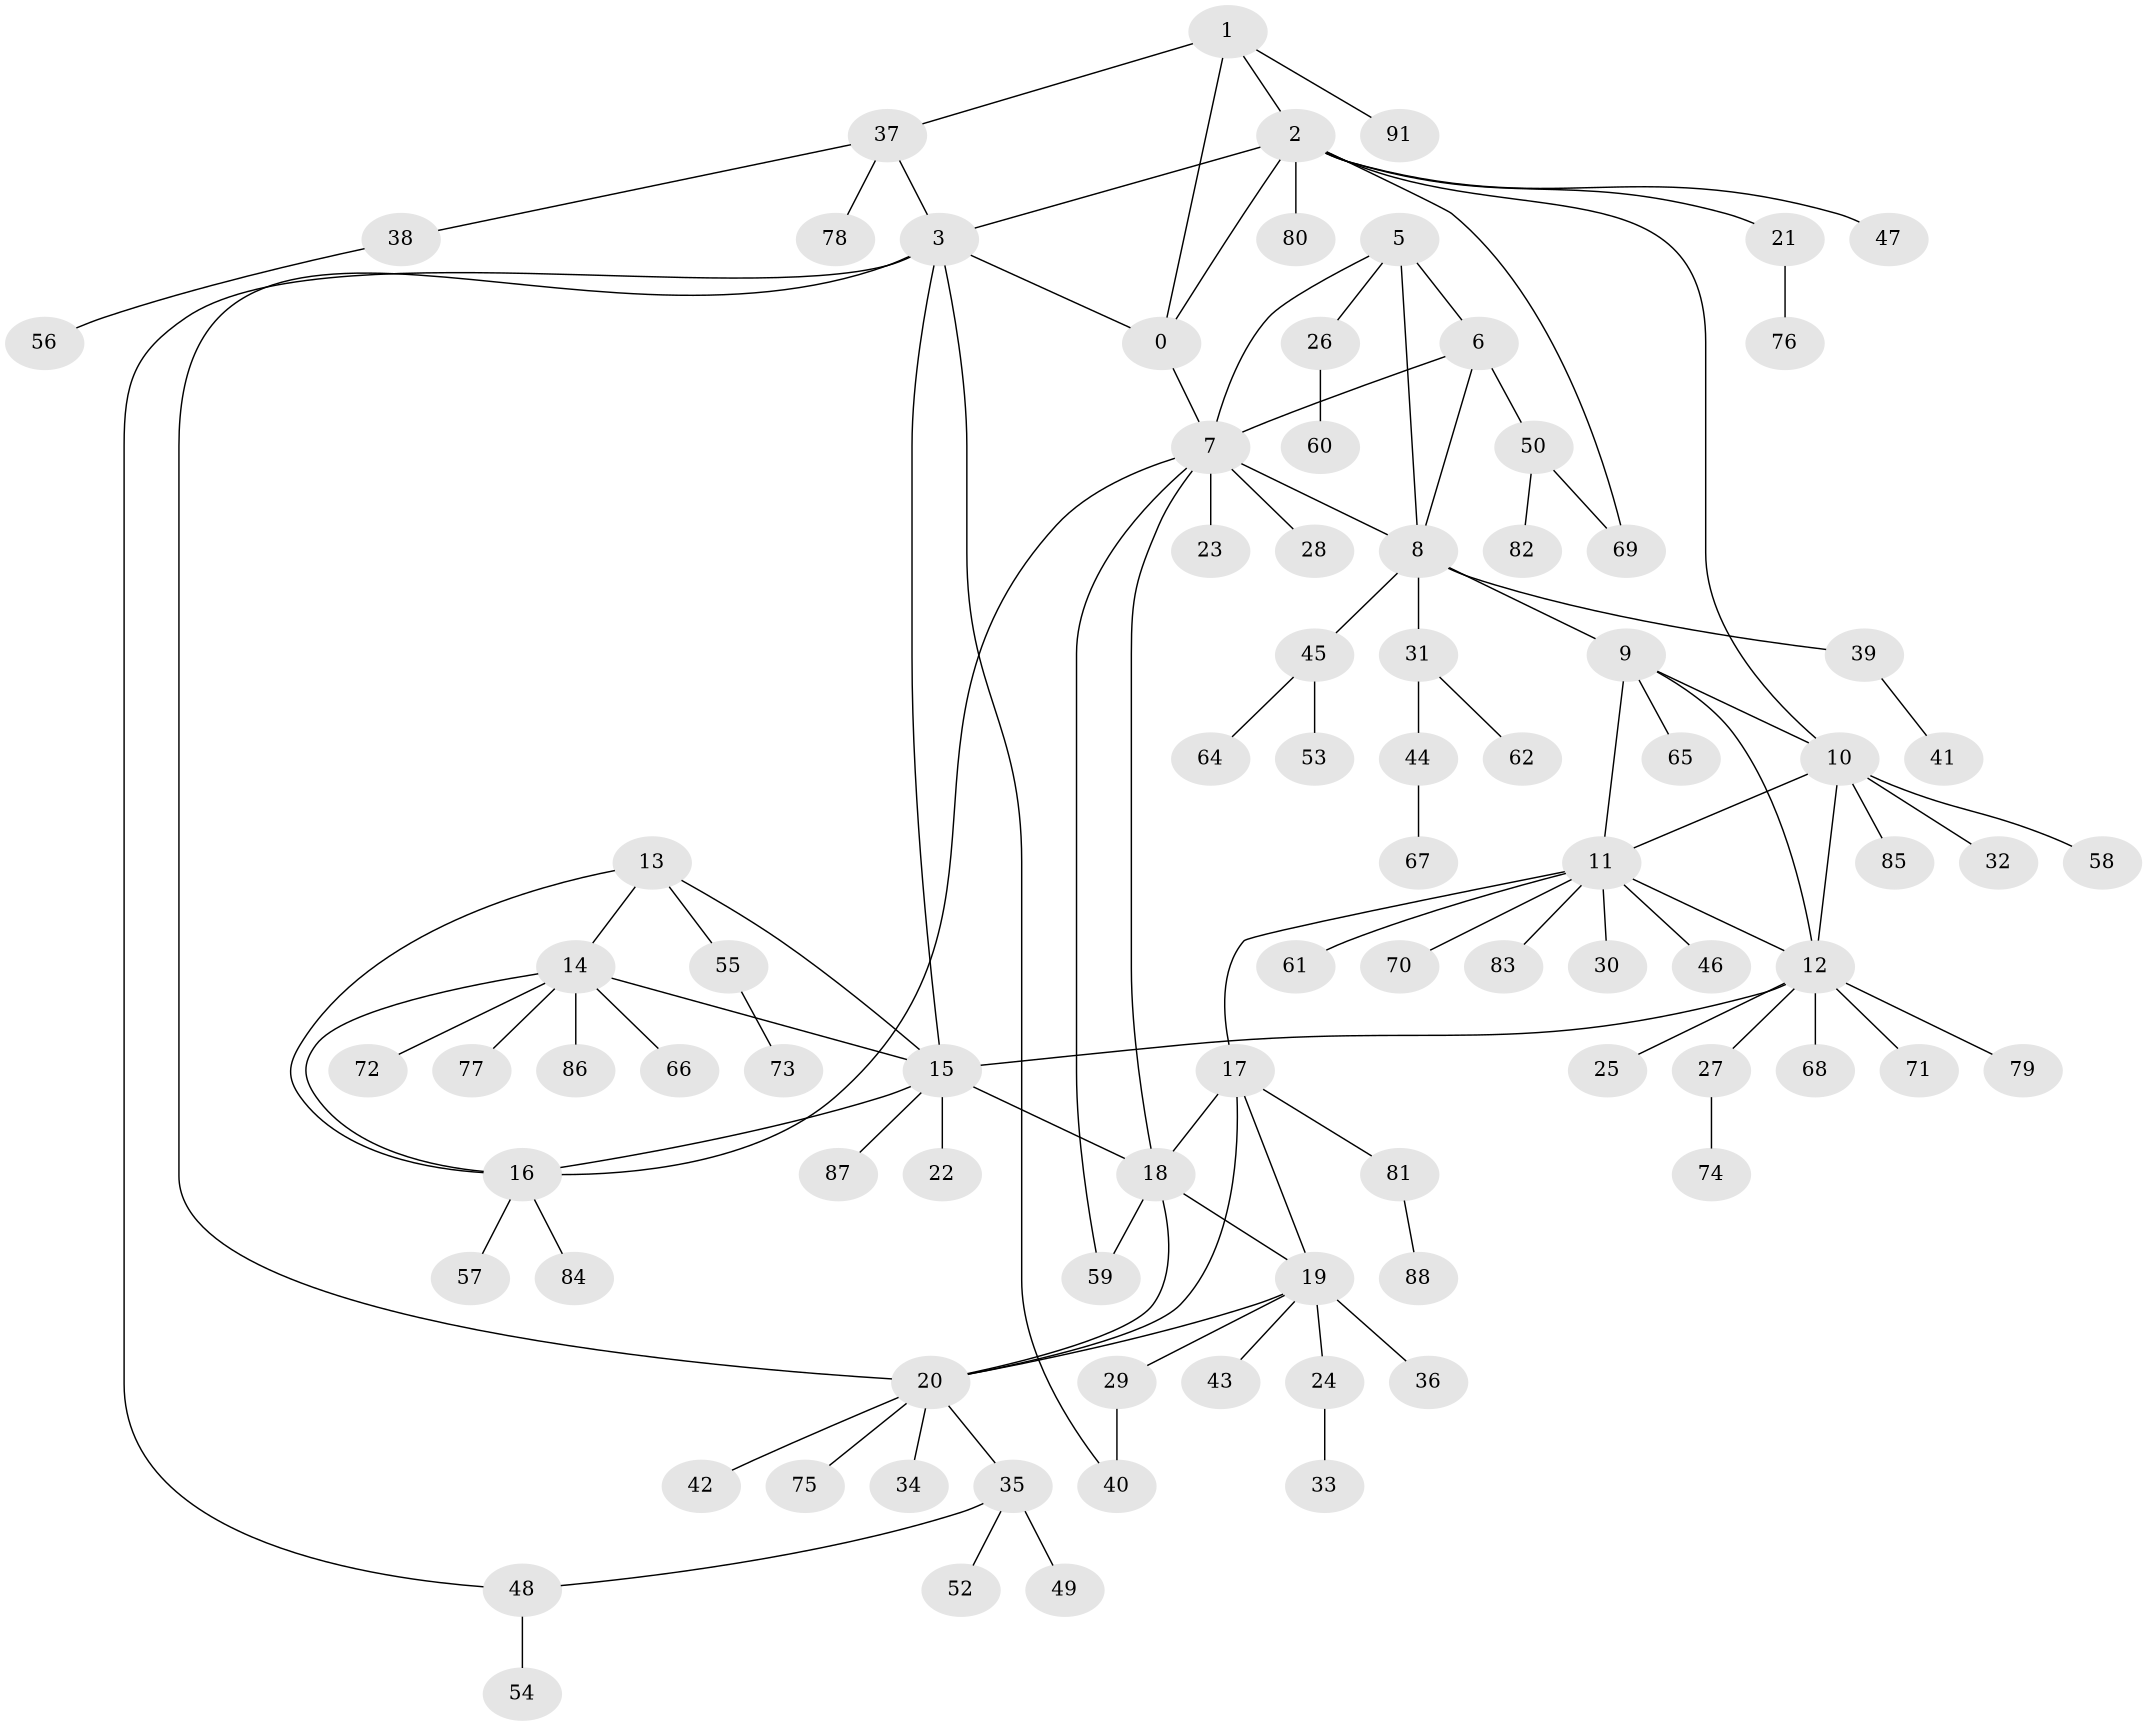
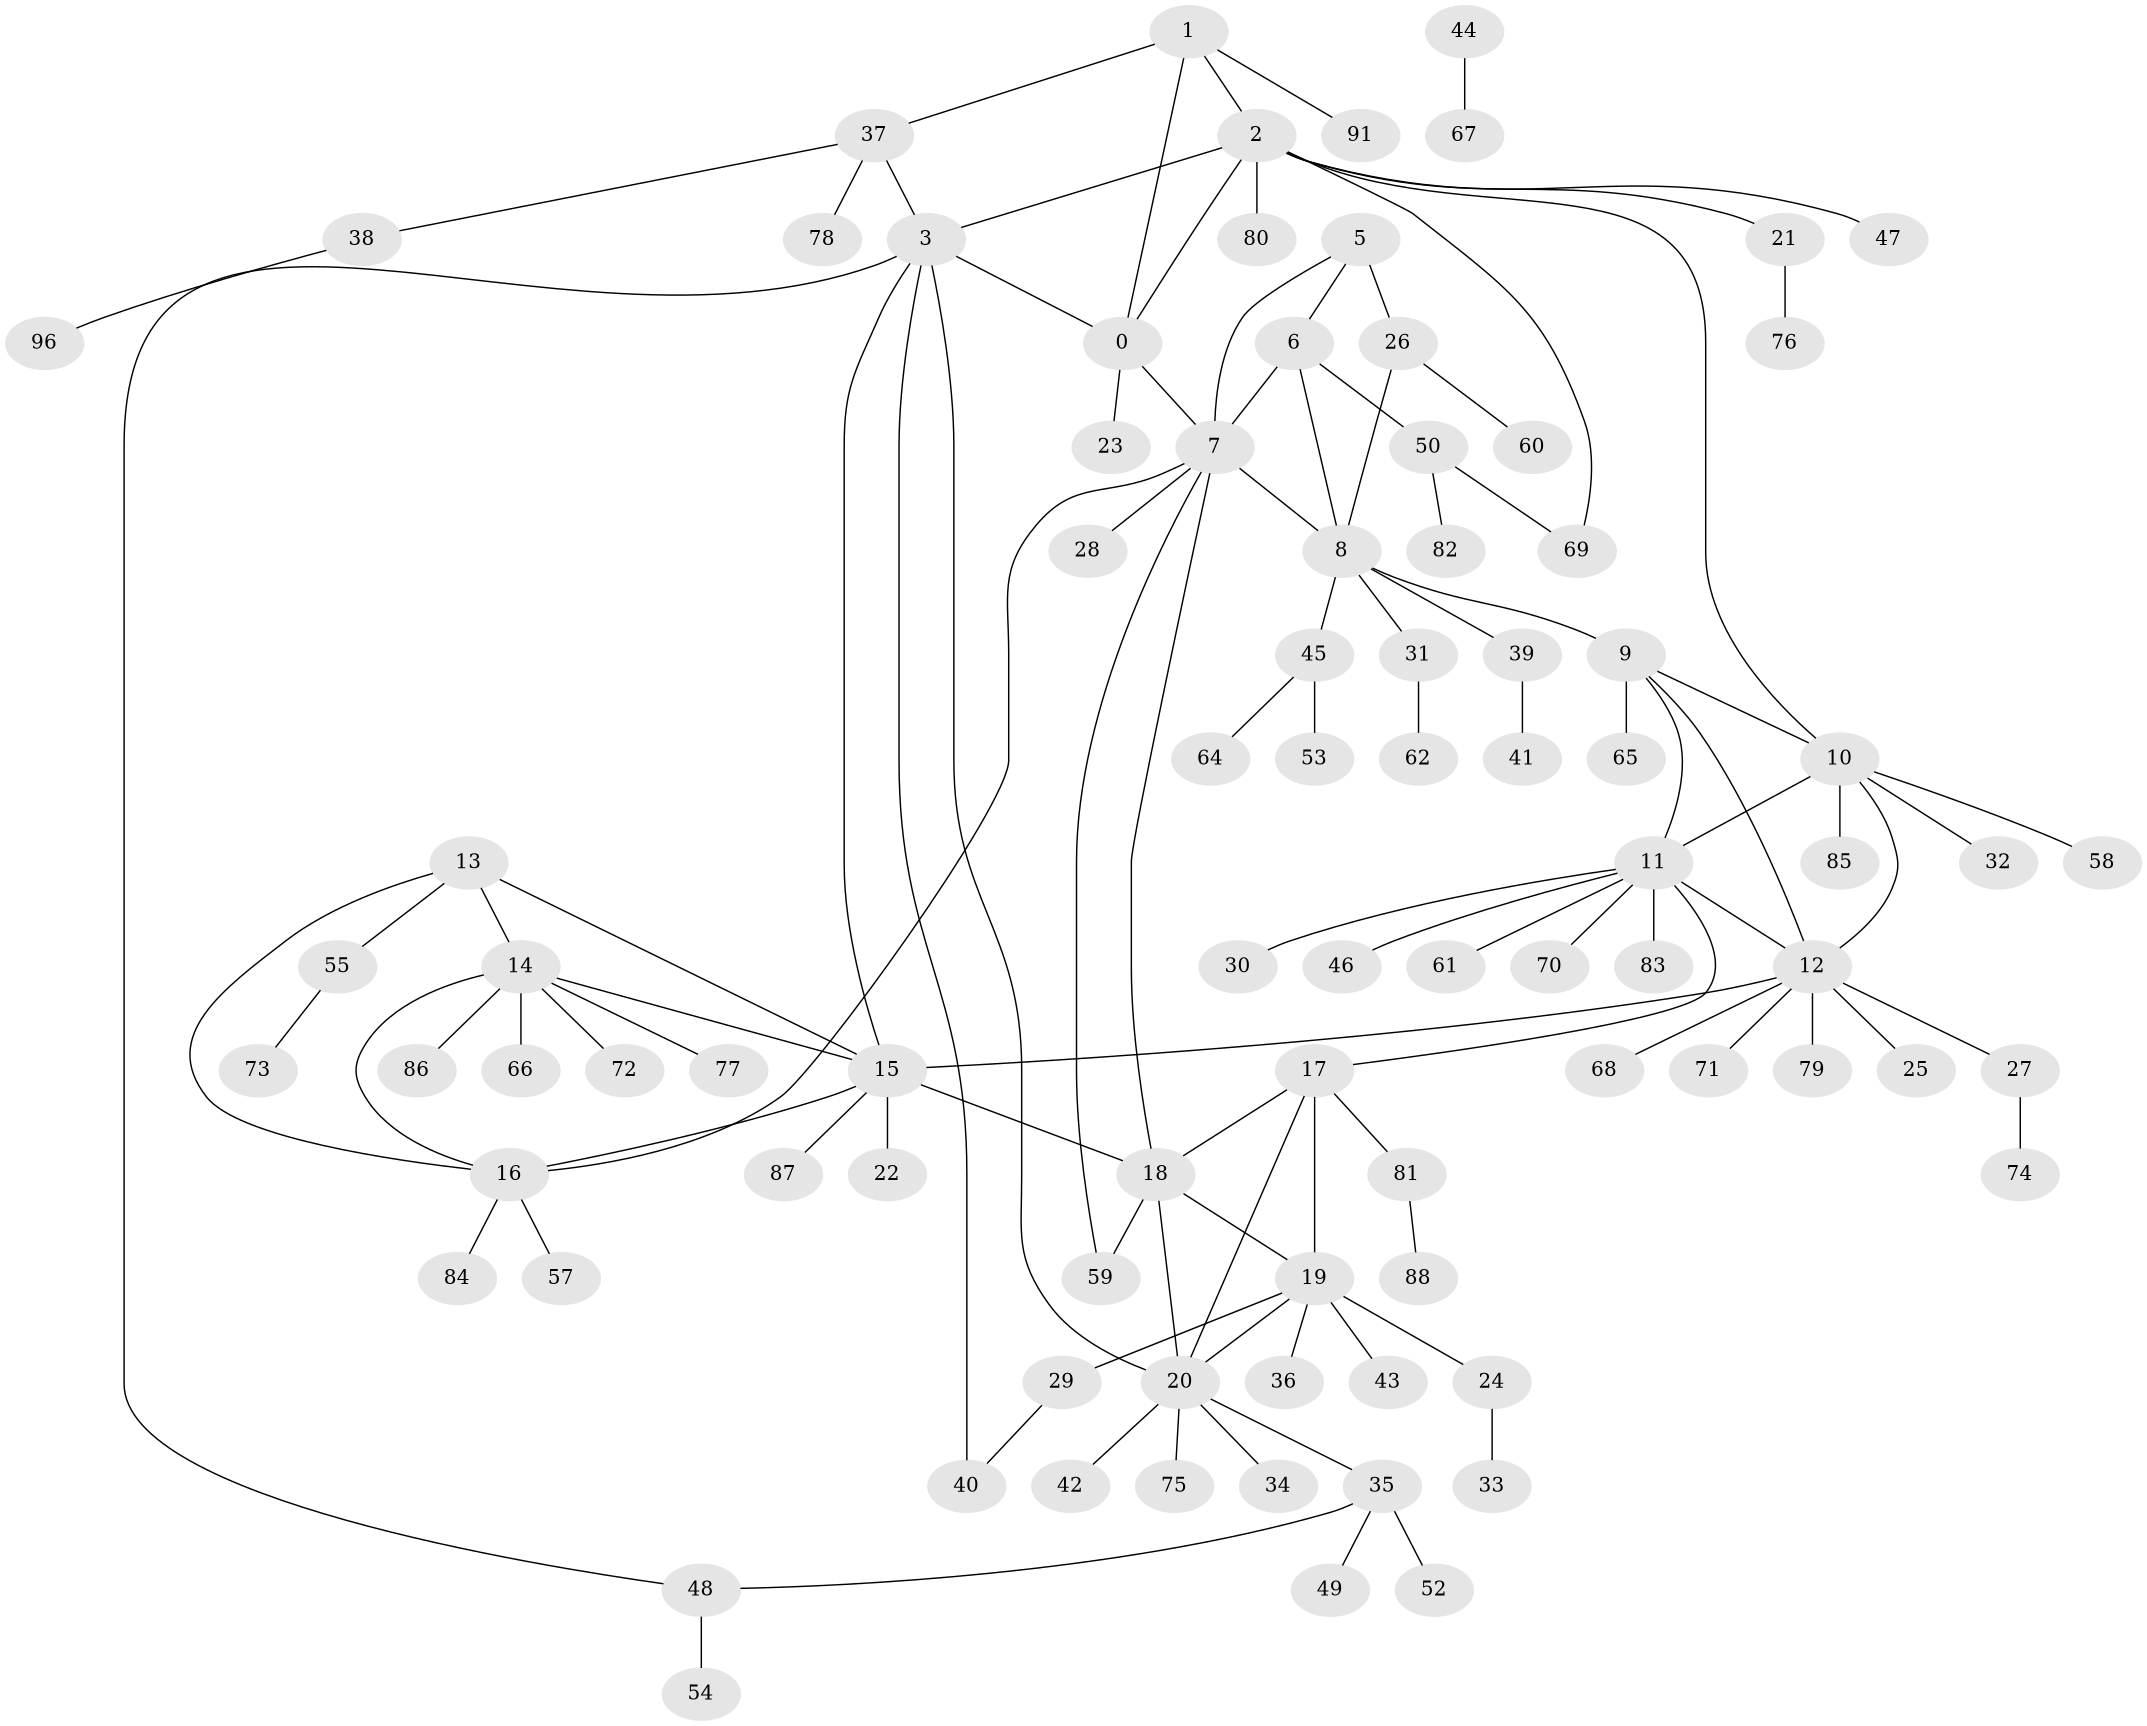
node "56": label "56" -> "96"
edge "5" -- "8": now "26" -- "8"
edge "7" -- "23": now "0" -- "23"
edge "31" -- "44": removed
